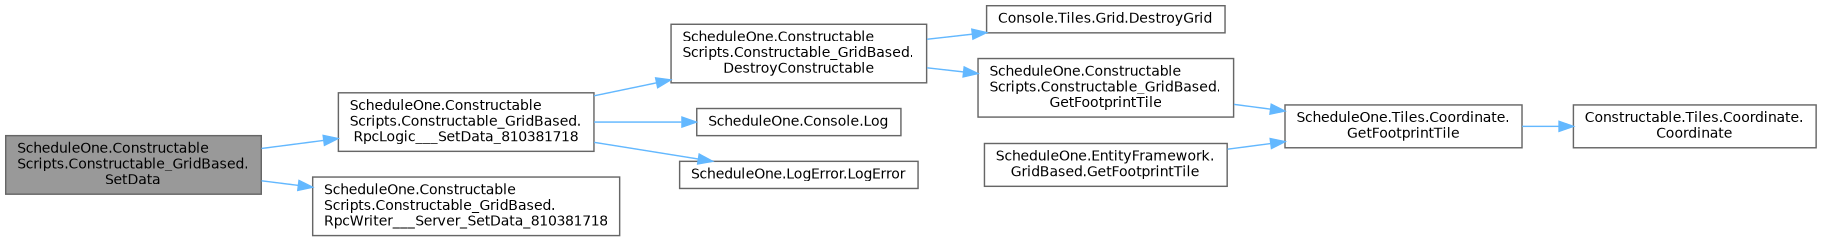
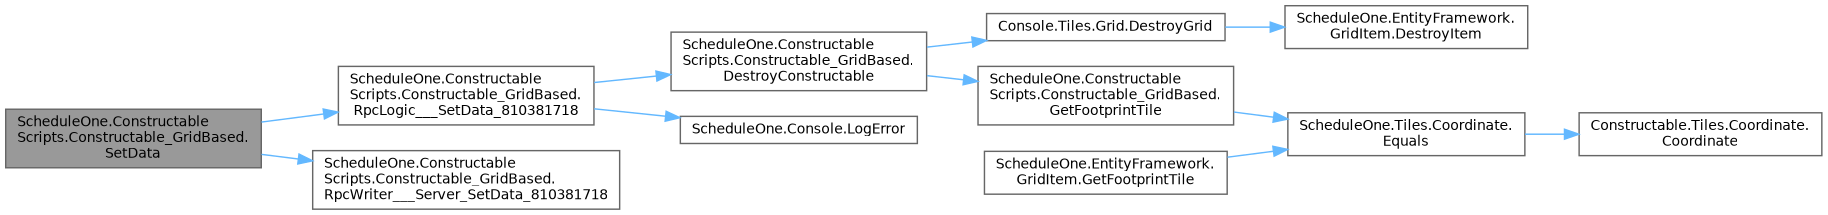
node "ScheduleOne.EntityFramework. GridItem.DestroyItem": added
node "ScheduleOne.Console.Log": removed
node "ScheduleOne.Tiles.Coordinate. GetFootprintTile": label "ScheduleOne.Tiles.Coordinate. GetFootprintTile" -> "ScheduleOne.Tiles.Coordinate. Equals"
node "ScheduleOne.EntityFramework. GridBased.GetFootprintTile": label "ScheduleOne.EntityFramework. GridBased.GetFootprintTile" -> "ScheduleOne.EntityFramework. GridItem.GetFootprintTile"
node "ScheduleOne.LogError.LogError": label "ScheduleOne.LogError.LogError" -> "ScheduleOne.Console.LogError"
